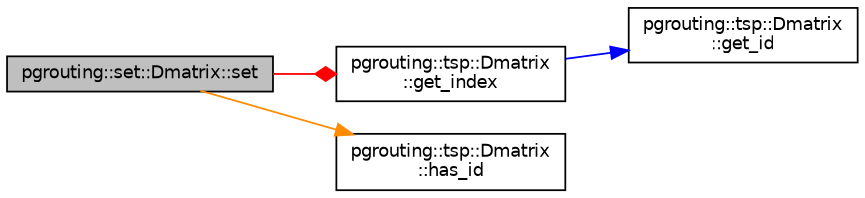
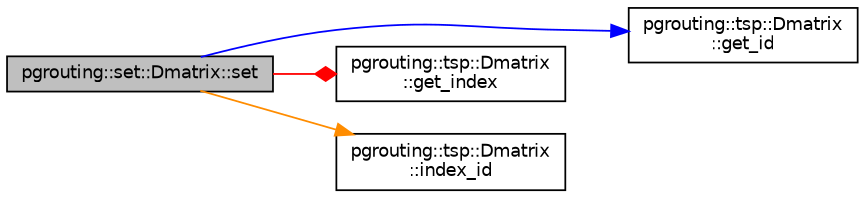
edge "pgrouting::tsp::Dmatrix ::get_index" -> "pgrouting::tsp::Dmatrix ::get_id": now "pgrouting::set::Dmatrix::set" -> "pgrouting::tsp::Dmatrix ::get_id"
node "pgrouting::tsp::Dmatrix ::has_id": label "pgrouting::tsp::Dmatrix ::has_id" -> "pgrouting::tsp::Dmatrix ::index_id"
